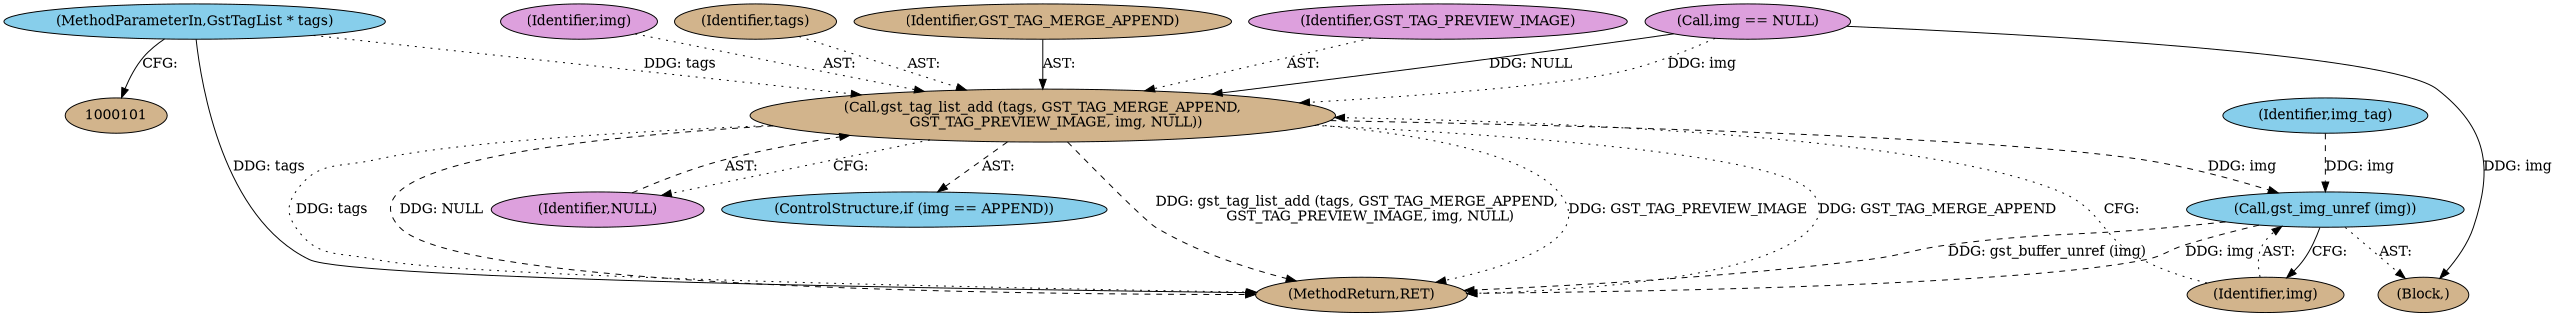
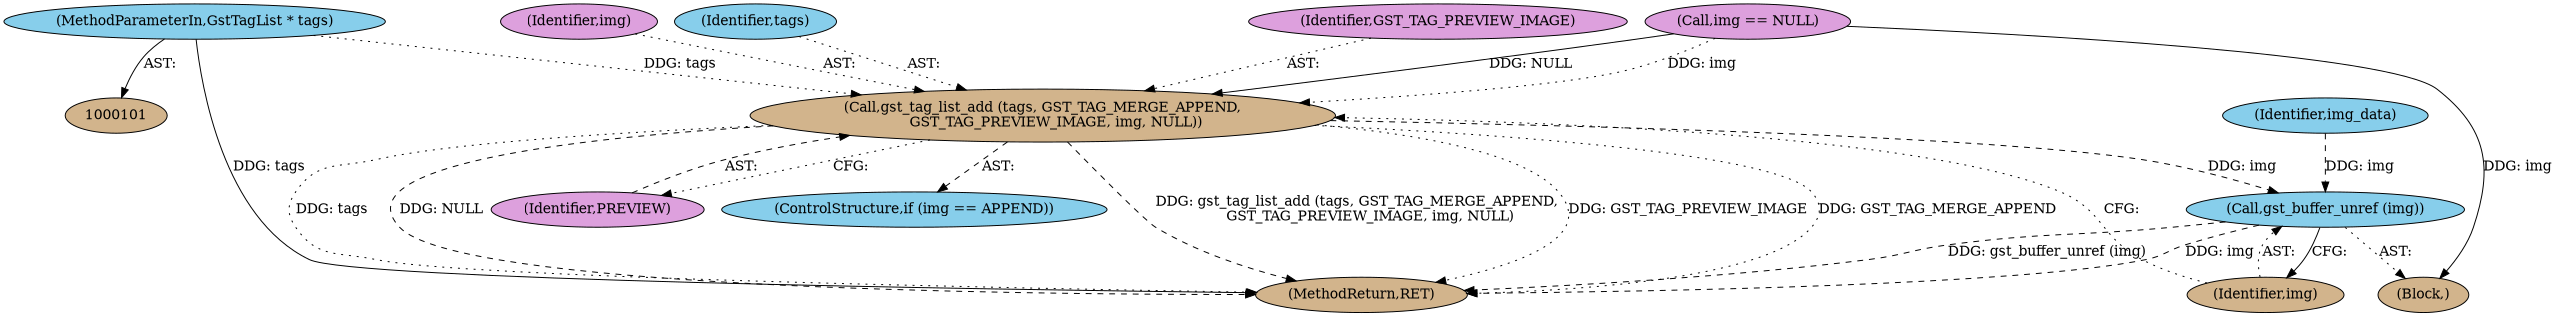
node "(Identifier,tags)": fillcolor tan -> skyblue
node "(Identifier,GST_TAG_MERGE_APPEND)": removed
edge "(MethodParameterIn,GstTagList * tags)" -> "1000101": label "CFG: " -> "AST: "
node "(Identifier,img_tag)": label "(Identifier,img_tag)" -> "(Identifier,img_data)"
node "(Identifier,NULL)": label "(Identifier,NULL)" -> "(Identifier,PREVIEW)"
node "(Call,gst_img_unref (img))": label "(Call,gst_img_unref (img))" -> "(Call,gst_buffer_unref (img))"
